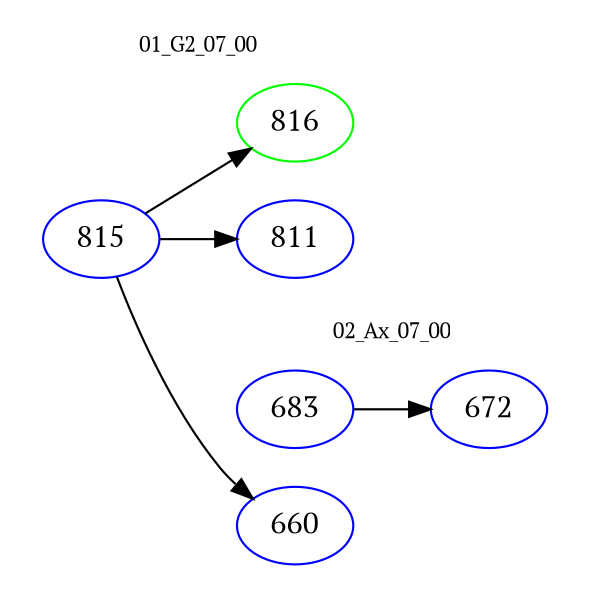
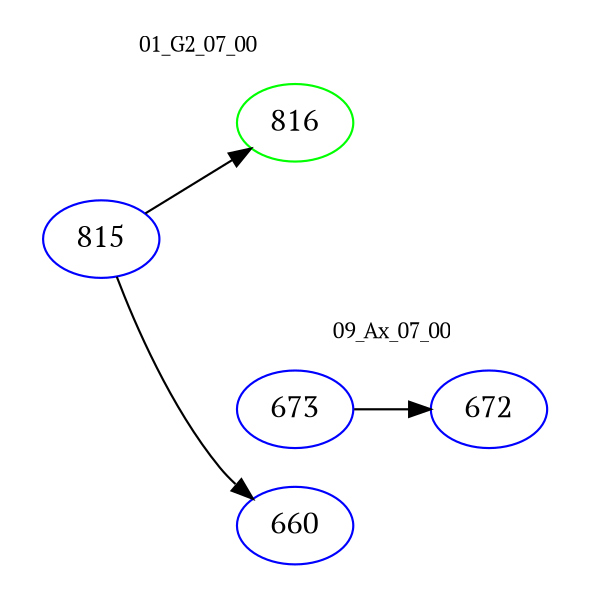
node "811": removed
cluster "02_Ax_07_00": label "02_Ax_07_00" -> "09_Ax_07_00"
node "683": label "683" -> "673"
